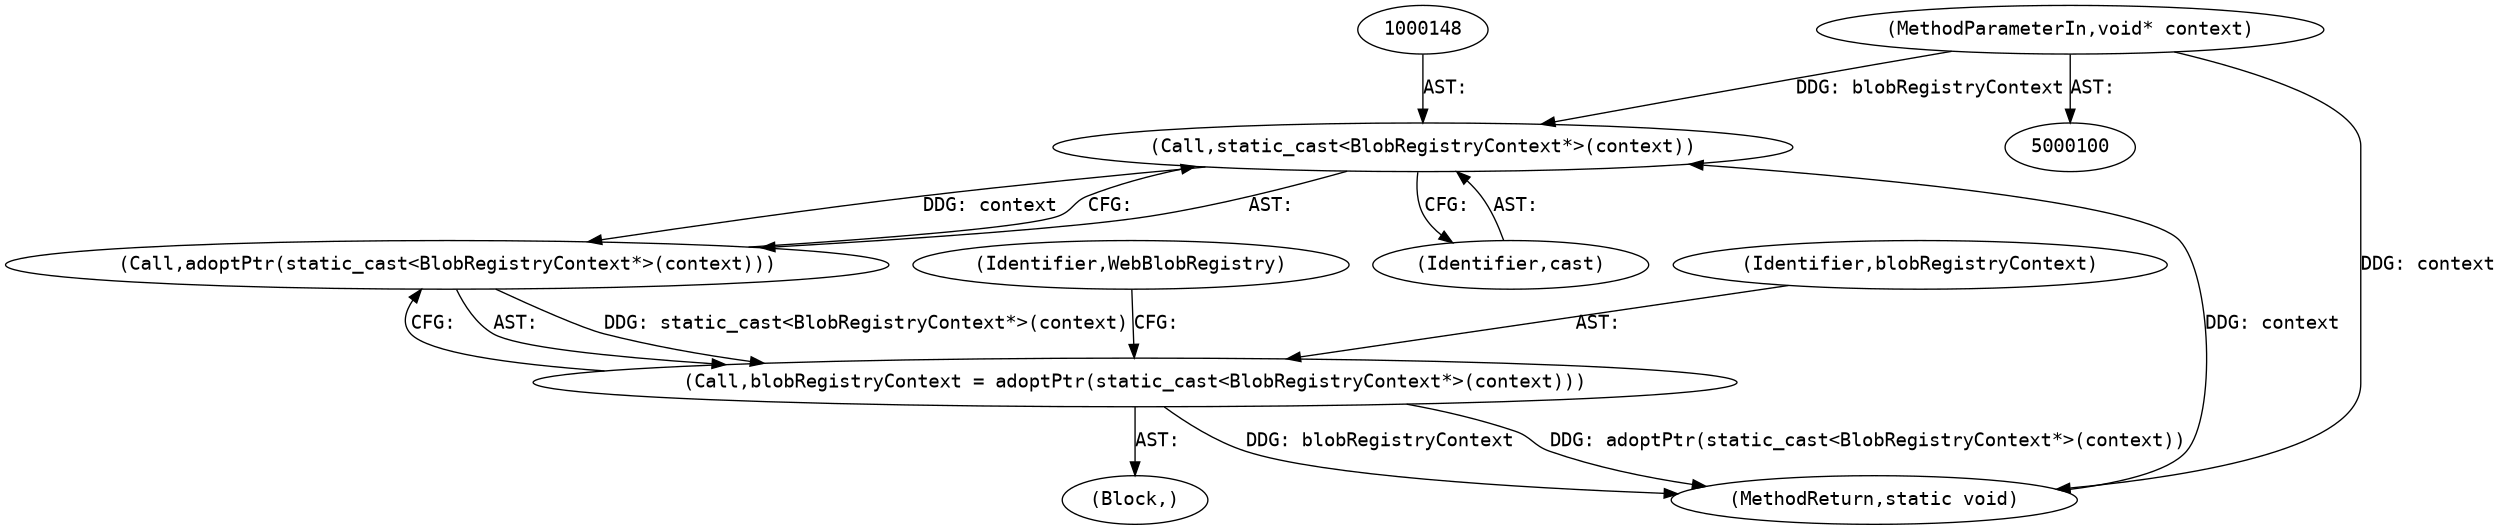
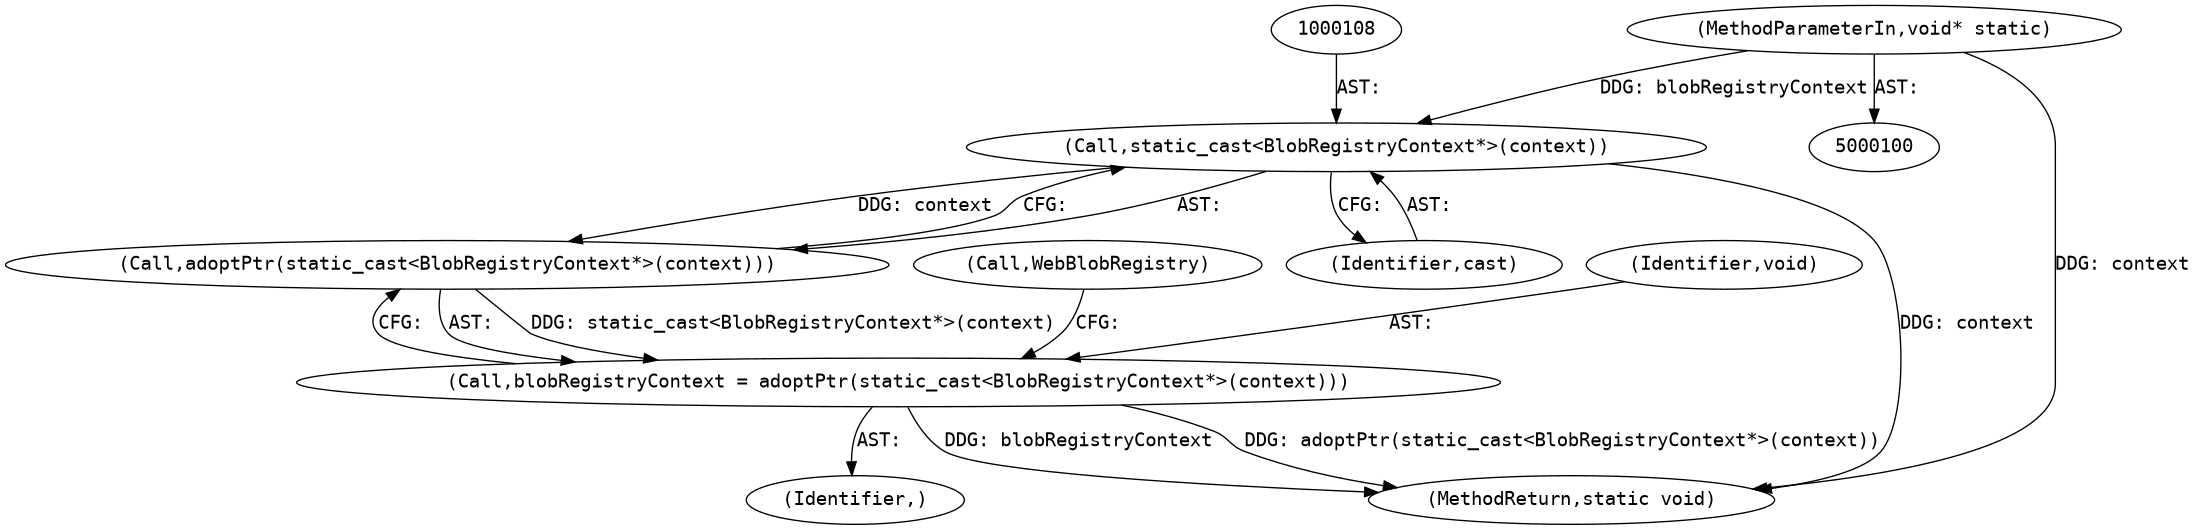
node "1000148": label "1000148" -> "1000108"
node "(MethodParameterIn,void* context)": label "(MethodParameterIn,void* context)" -> "(MethodParameterIn,void* static)"
edge "(MethodReturn,static void)" -> "(Call,static_cast<BlobRegistryContext*>(context))": reversed
node "(Identifier,WebBlobRegistry)": label "(Identifier,WebBlobRegistry)" -> "(Call,WebBlobRegistry)"
node "(Identifier,blobRegistryContext)": label "(Identifier,blobRegistryContext)" -> "(Identifier,void)"
node "(Block,)": label "(Block,)" -> "(Identifier,)"
